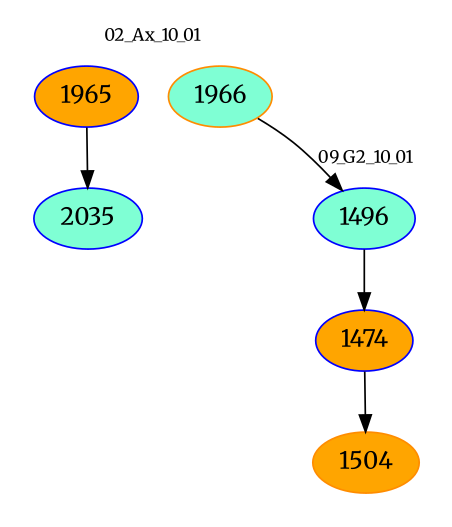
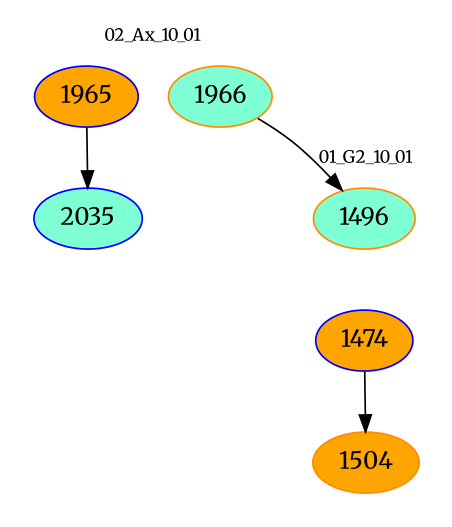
cluster "09_G2_10_01": label "09_G2_10_01" -> "01_G2_10_01"
node "1496": color blue -> darkorange
edge "1496" -> "1474": removed
